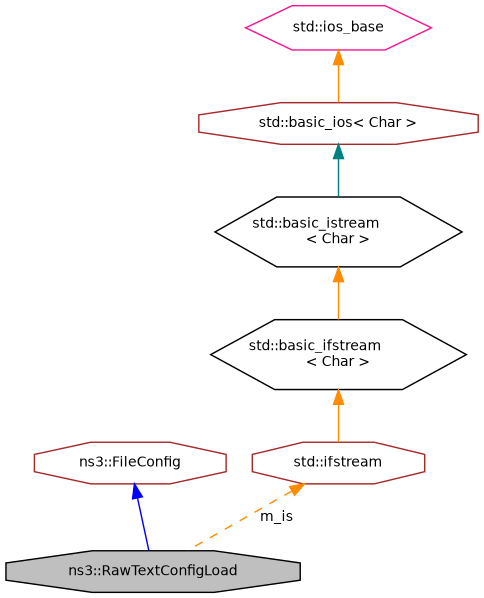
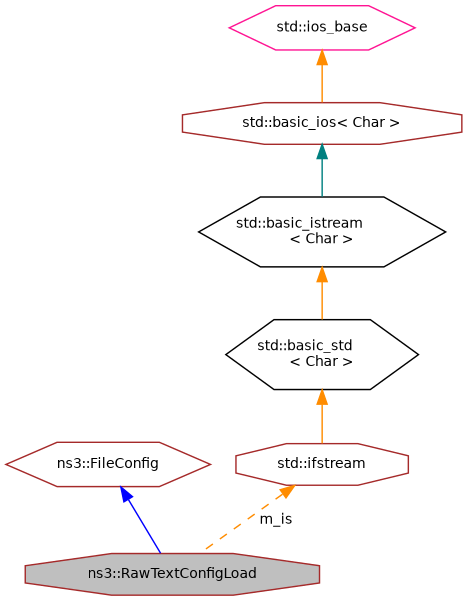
node "std::basic_ifstream < Char >": label "std::basic_ifstream < Char >" -> "std::basic_std < Char >"
node "ns3::FileConfig": shape octagon -> hexagon
node "ns3::RawTextConfigLoad": color black -> brown
